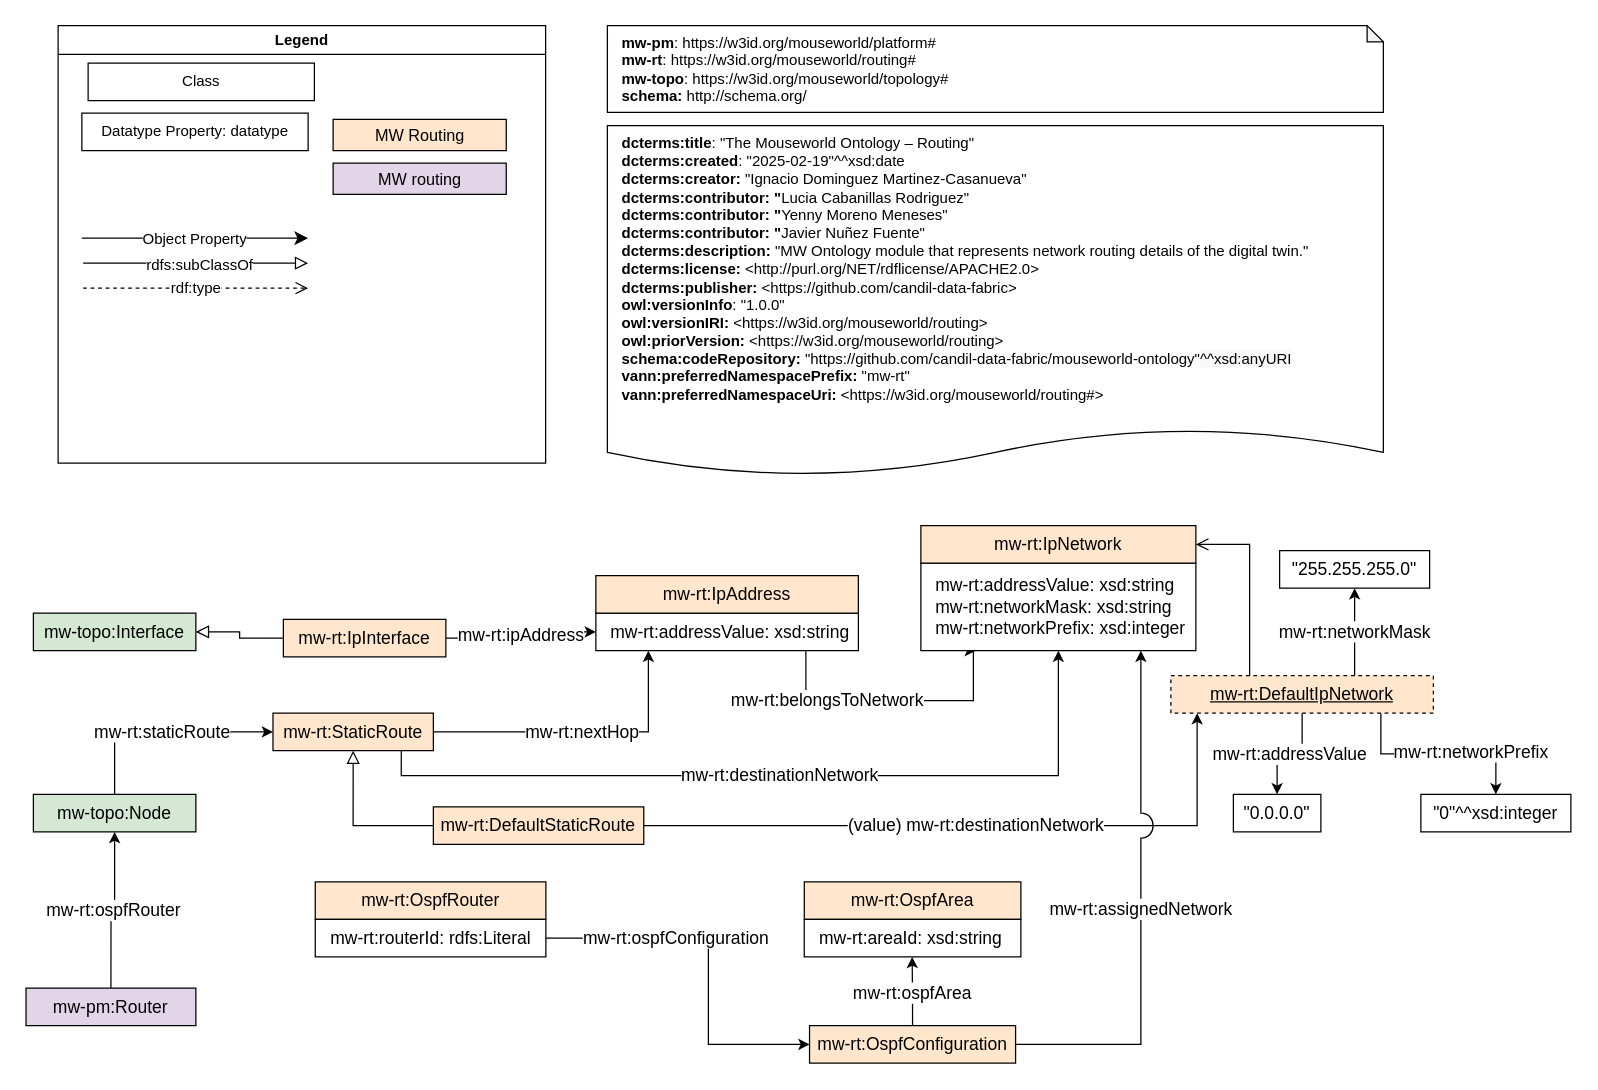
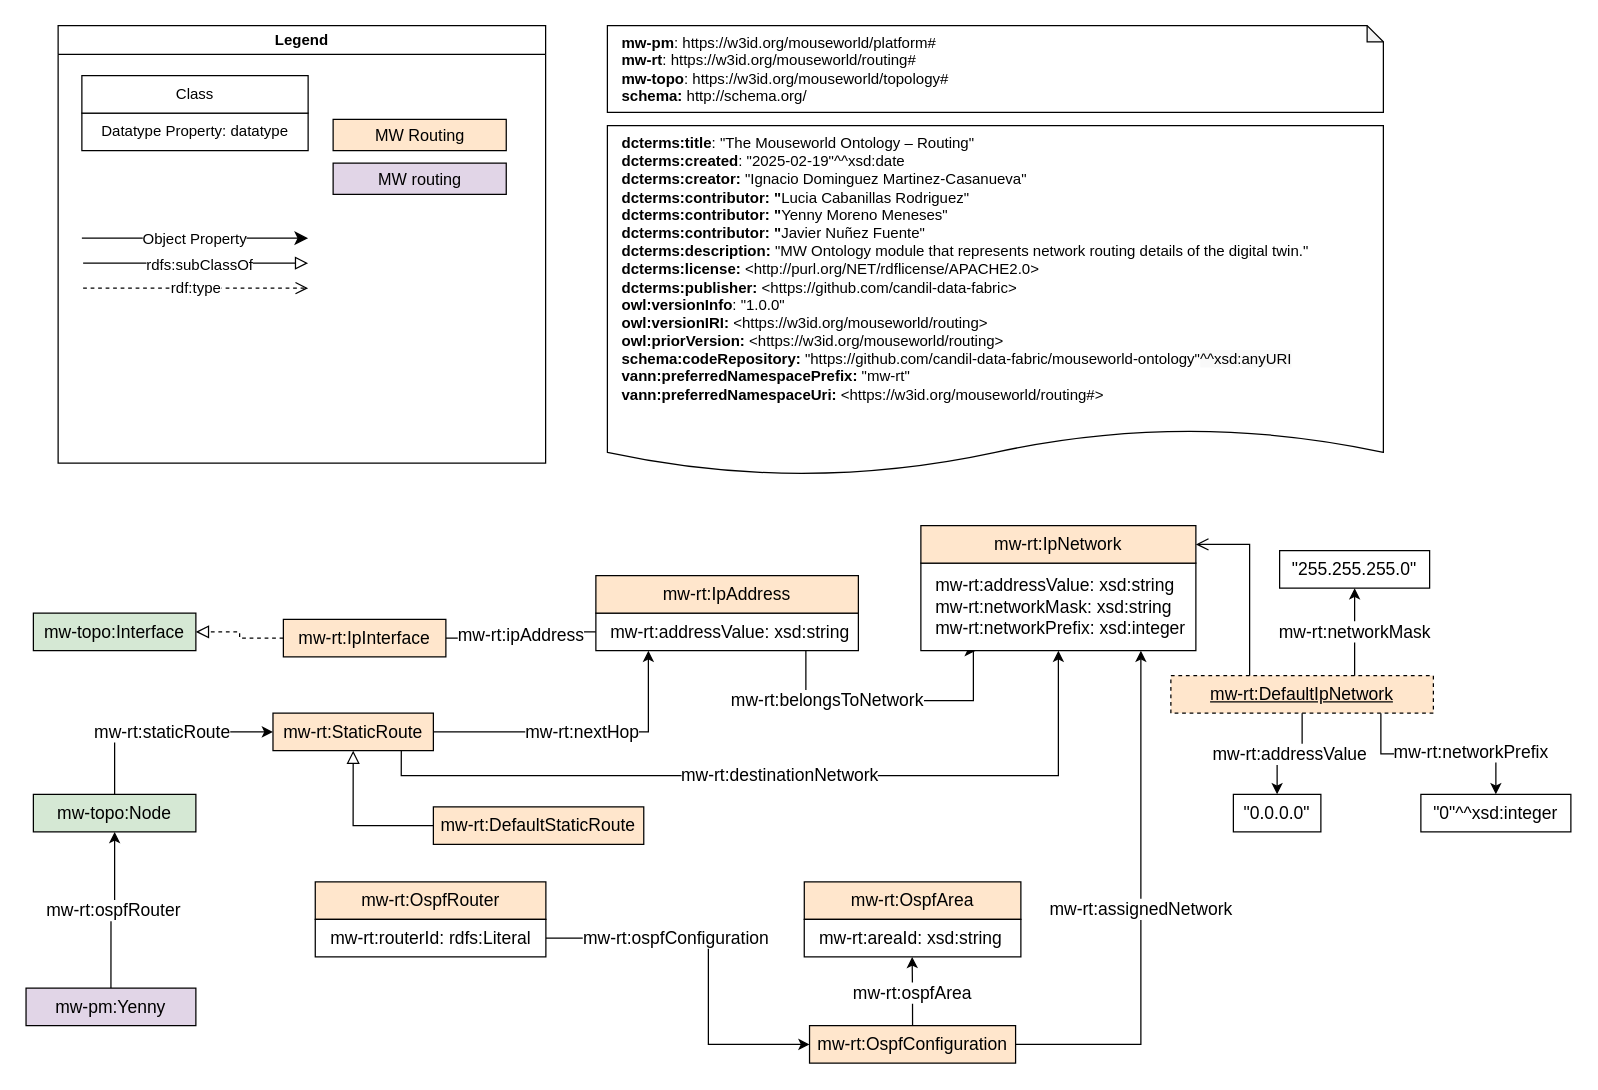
node "Class": moved (201, 82) -> (195, 94)
edge "mw-rt:IpInterface" -> "mw-rt:addressValue: xsd:string": arrowhead classic -> none
edge "mw-rt:IpInterface" -> "mw-topo:Interface": style solid -> dashed
edge "mw-rt:DefaultStaticRoute" -> "mw-rt:DefaultIpNetwork": removed, label "(value) mw-rt:destinationNetwork"
node "mw-pm:Router": label "mw-pm:Router" -> "mw-pm:Yenny"
